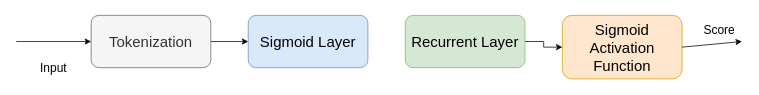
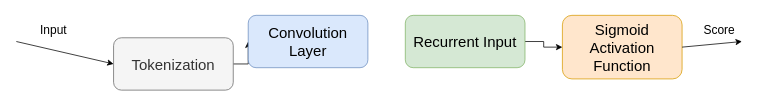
node "Tokenization": moved (150, 42) -> (173, 64)
node "Sigmoid Layer": label "Sigmoid Layer" -> "Convolution Layer"
node "Recurrent Layer": label "Recurrent Layer" -> "Recurrent Input"
node "Input": moved (53, 68) -> (53, 30)
